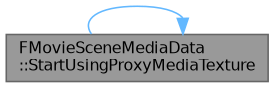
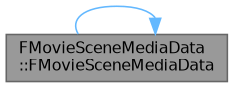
node "FMovieSceneMediaData ::StartUsingProxyMediaTexture": label "FMovieSceneMediaData ::StartUsingProxyMediaTexture" -> "FMovieSceneMediaData ::FMovieSceneMediaData"
